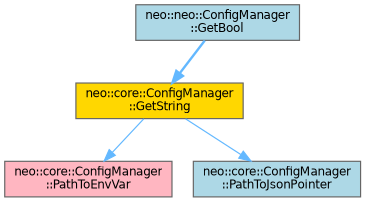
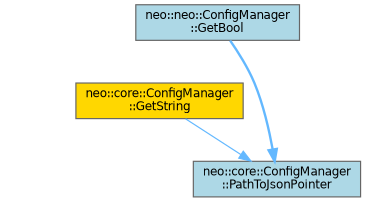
edge "neo::neo::ConfigManager ::GetBool" -> "neo::core::ConfigManager ::GetString": now "neo::neo::ConfigManager ::GetBool" -> "neo::core::ConfigManager ::PathToJsonPointer"
node "neo::core::ConfigManager ::PathToEnvVar": removed
